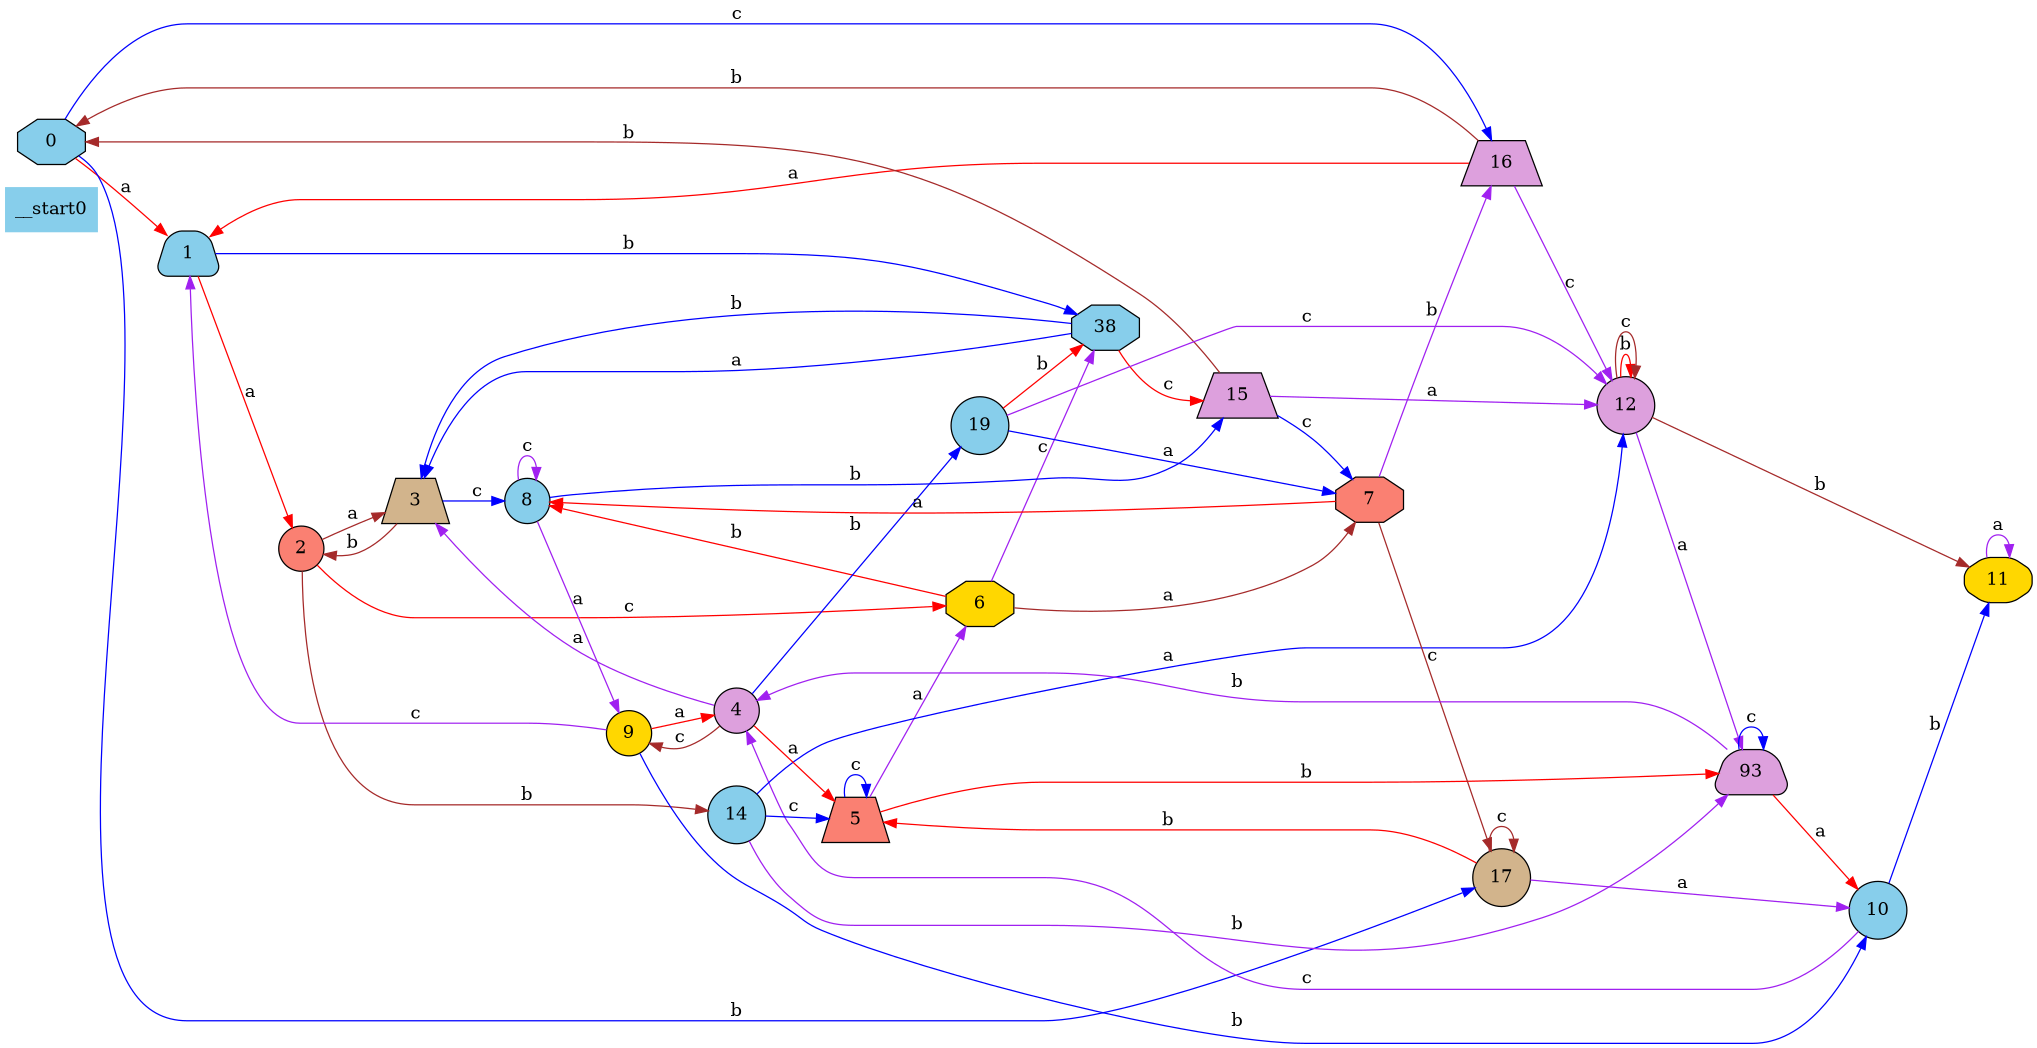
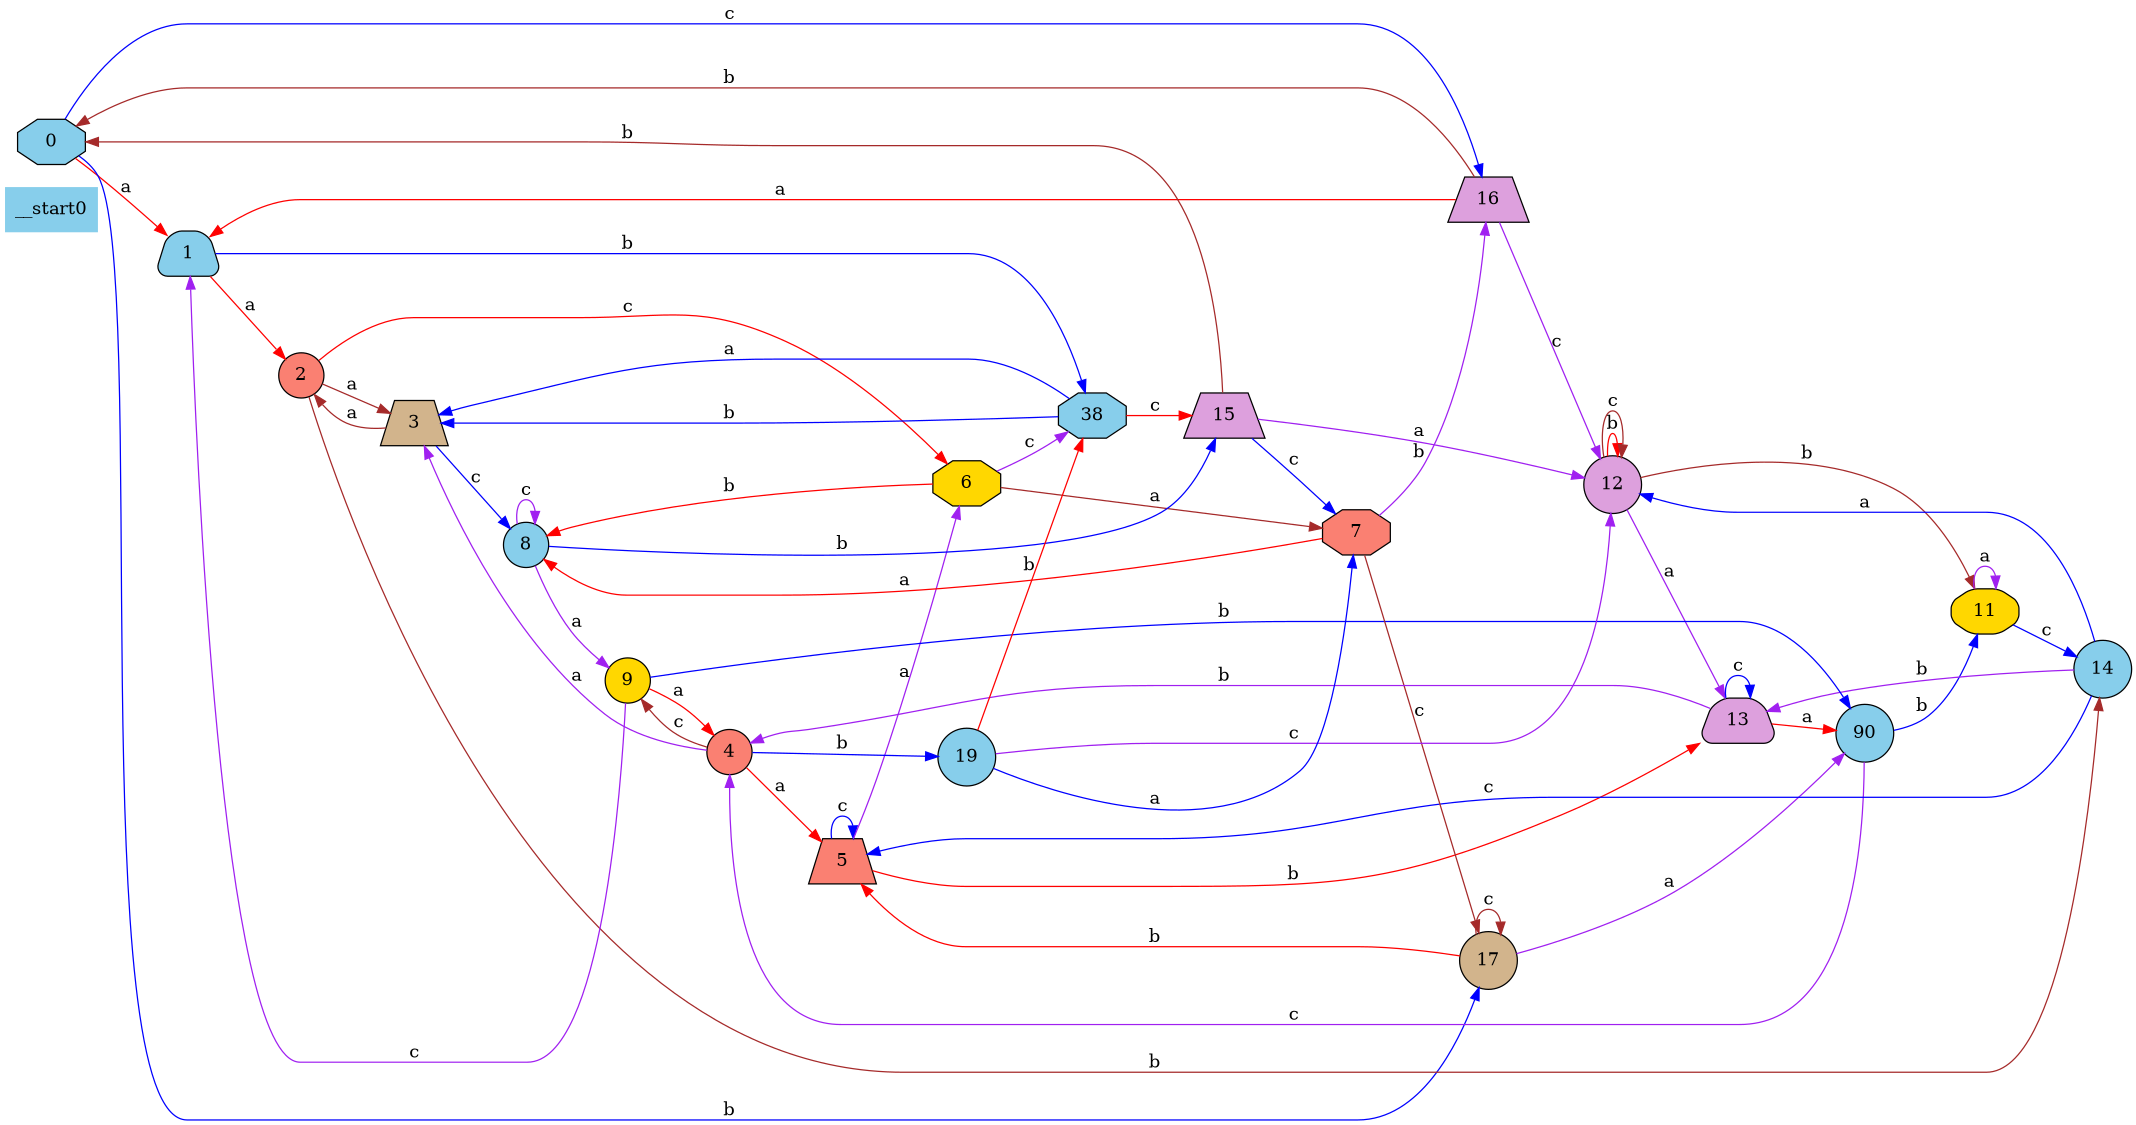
edge "3" -> "2": label "b" -> "a"
edge "11" -> "14": added, label "c"
node "4": fillcolor plum -> salmon
node "93": label "93" -> "13"
node "10": label "10" -> "90"
